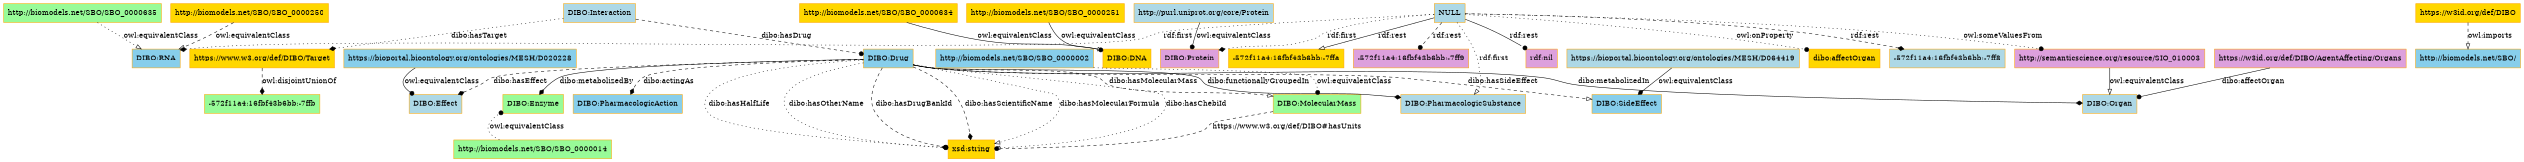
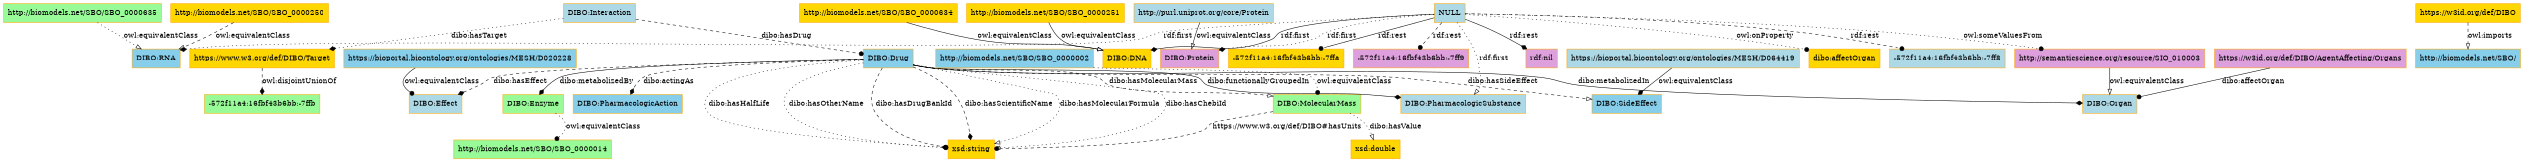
edge "NULL" -> "-572f11a4:16fbf43b6bb:-7ff8": arrowhead diamond -> dot
edge "NULL" -> "DIBO:DNA": added, label "rdf:first"
edge "NULL" -> "rdf:nil": arrowhead dot -> diamond
edge "NULL" -> "-572f11a4:16fbf43b6bb:-7ffa": arrowhead onormal -> dot
edge "http://purl.uniprot.org/core/Protein" -> "DIBO:Protein": arrowhead dot -> onormal
edge "http://biomodels.net/SBO/SBO_0000251" -> "DIBO:DNA": arrowhead dot -> onormal
edge "http://biomodels.net/SBO/SBO_0000014" -> "DIBO:Enzyme": reversed
node "xsd:double": added
